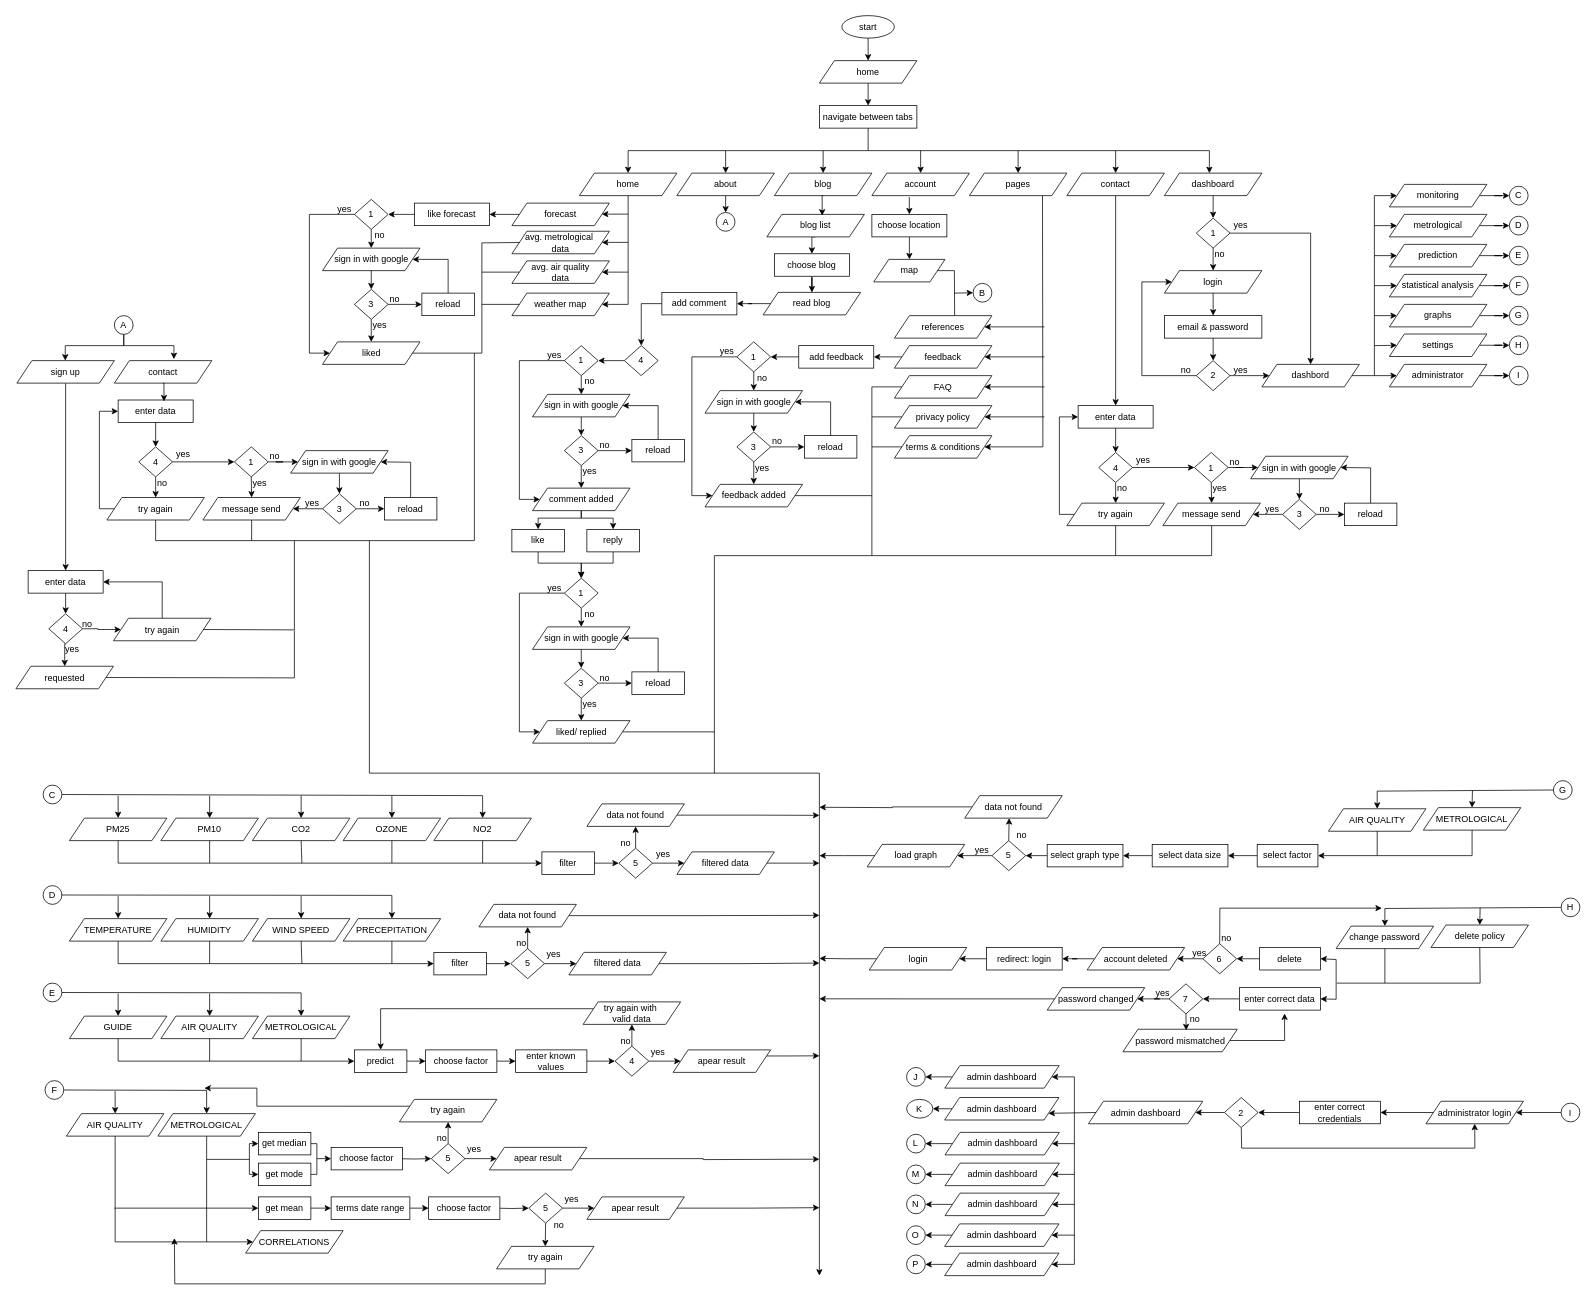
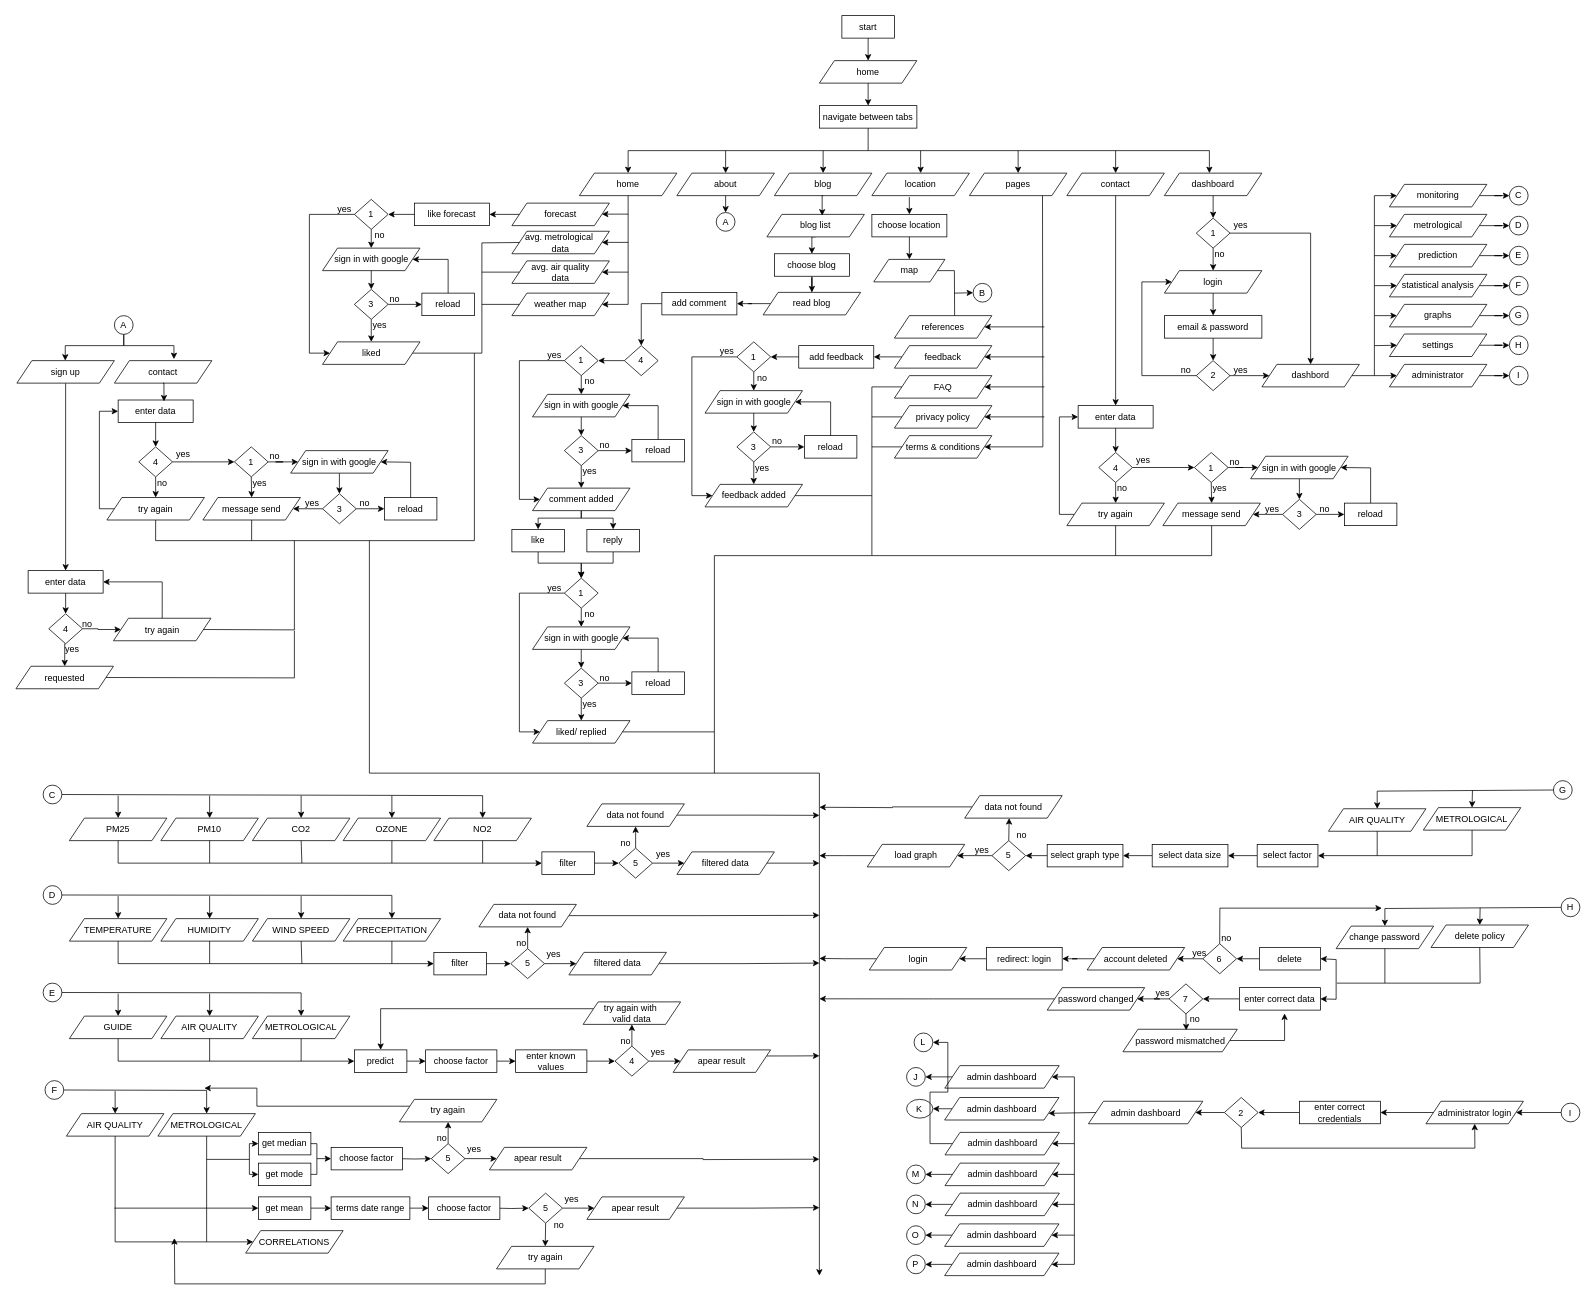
node "start": shape ellipse -> rectangle
node "account": label "account" -> "location"
node "L": moved (916, 1143) -> (923, 1042)
